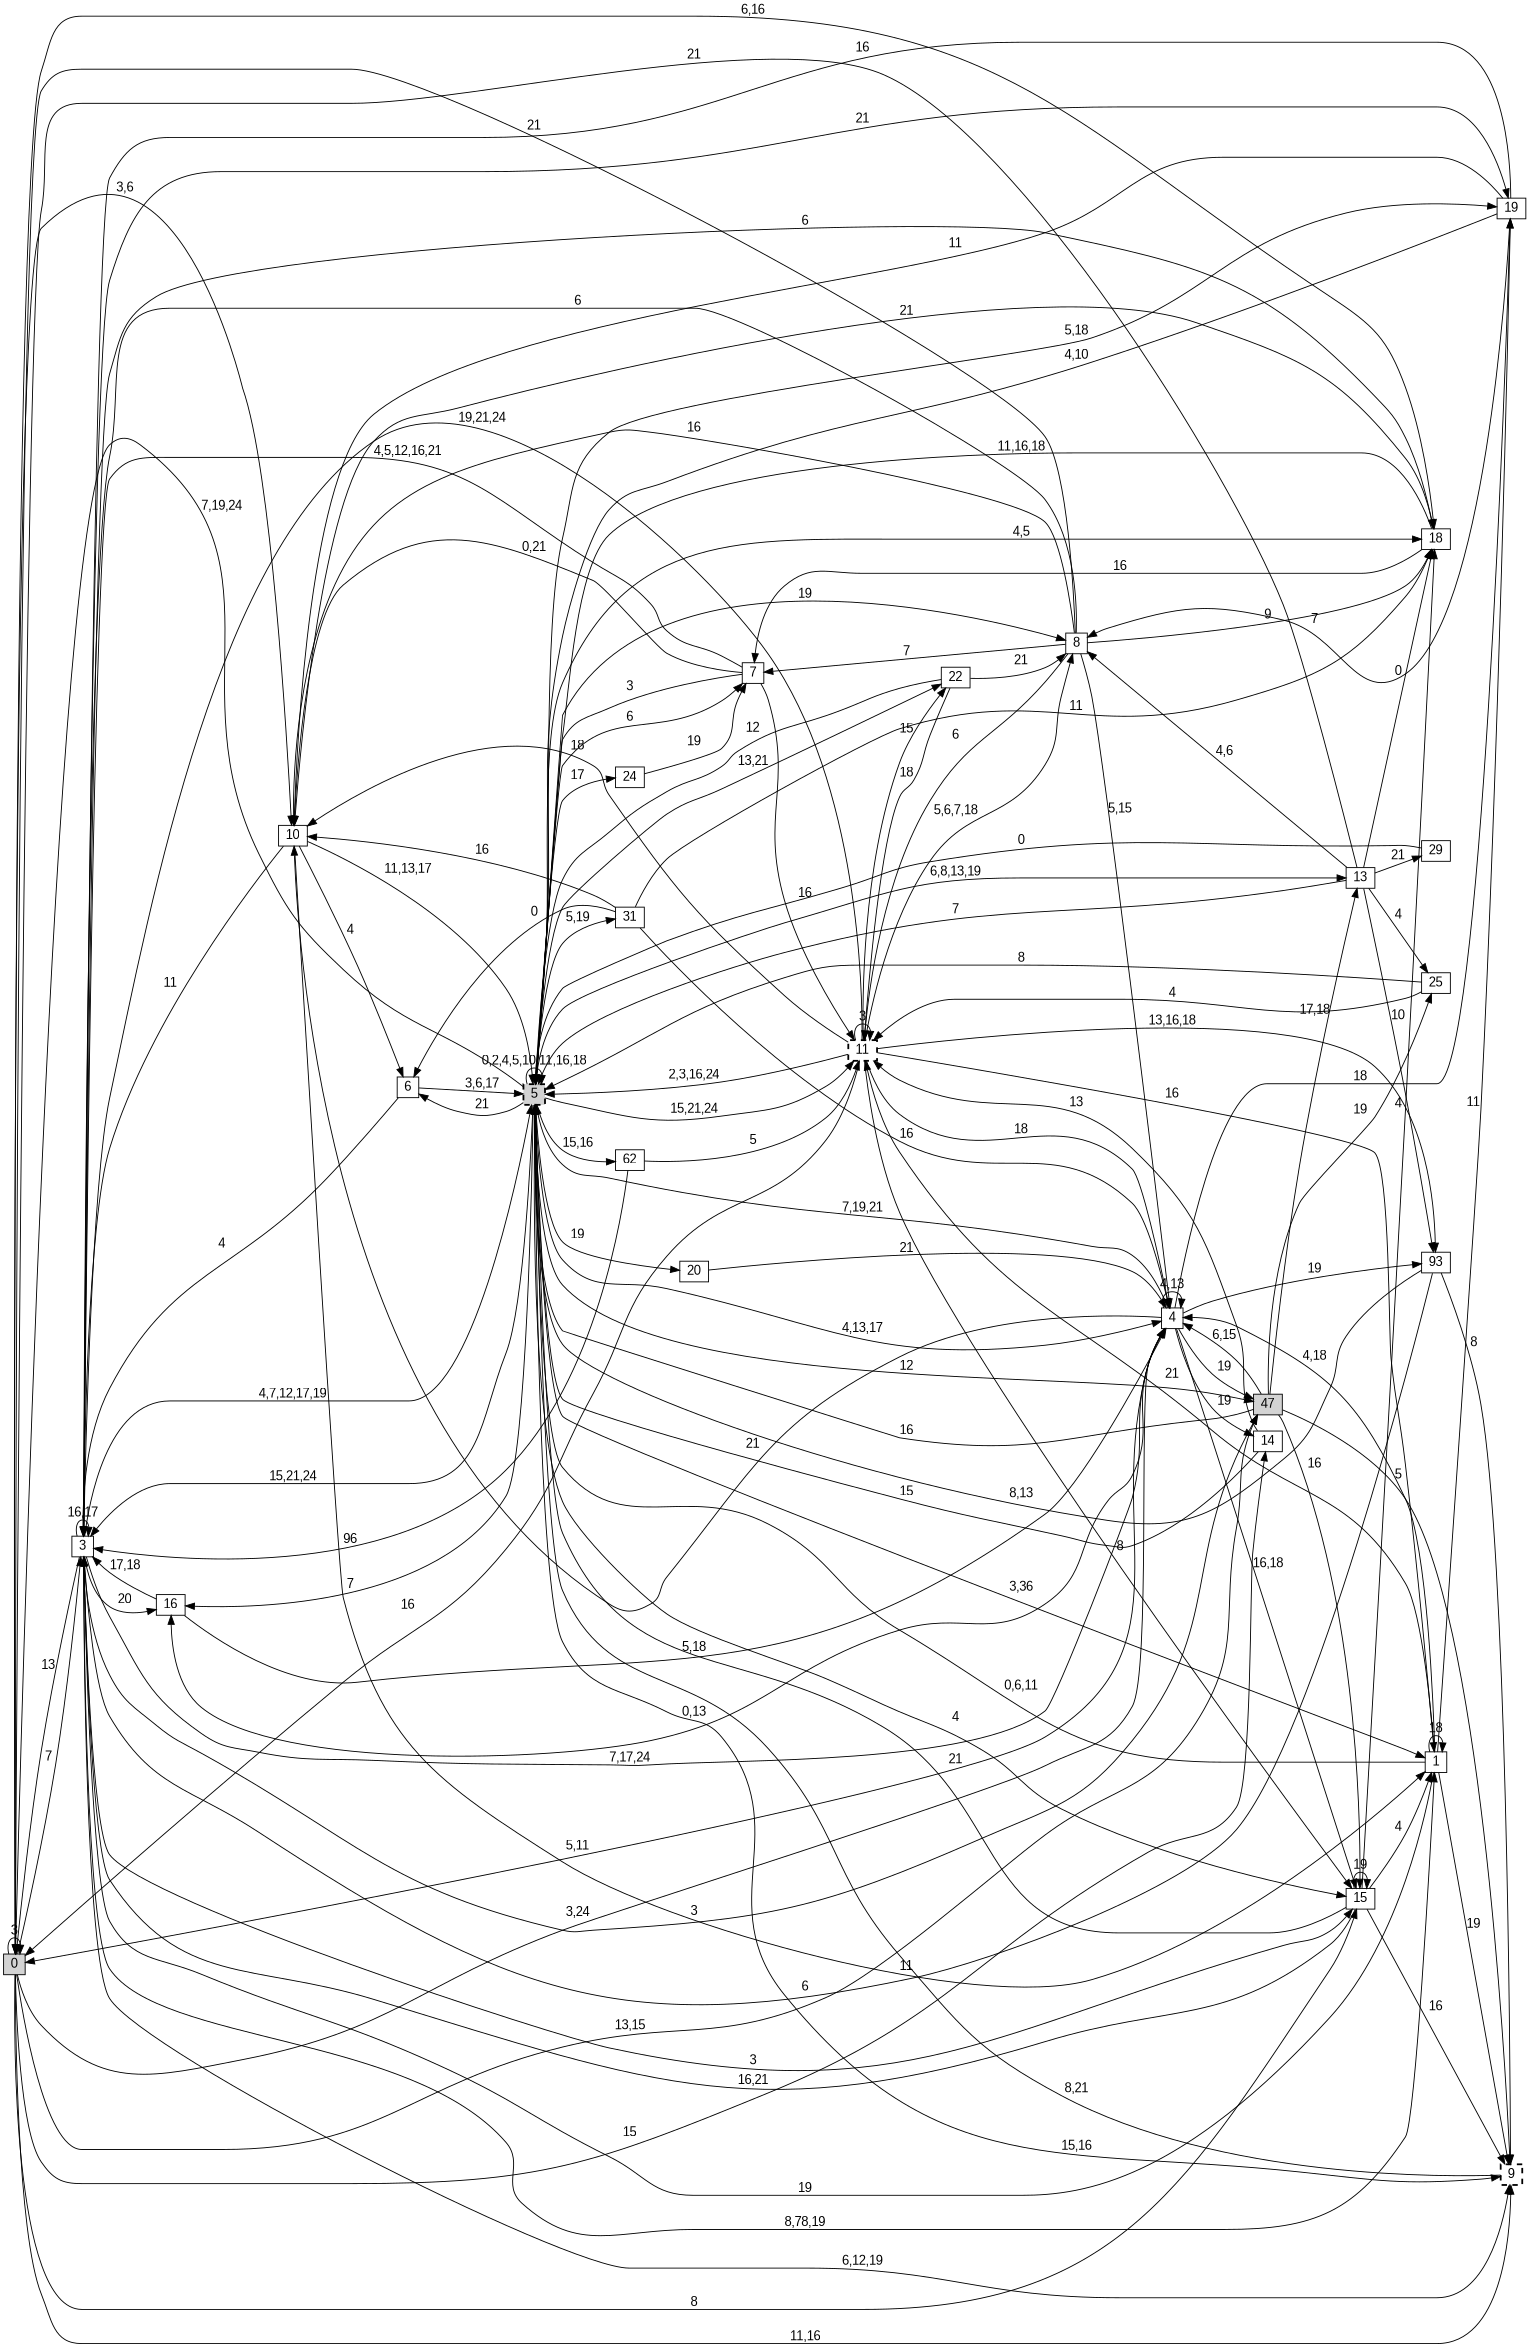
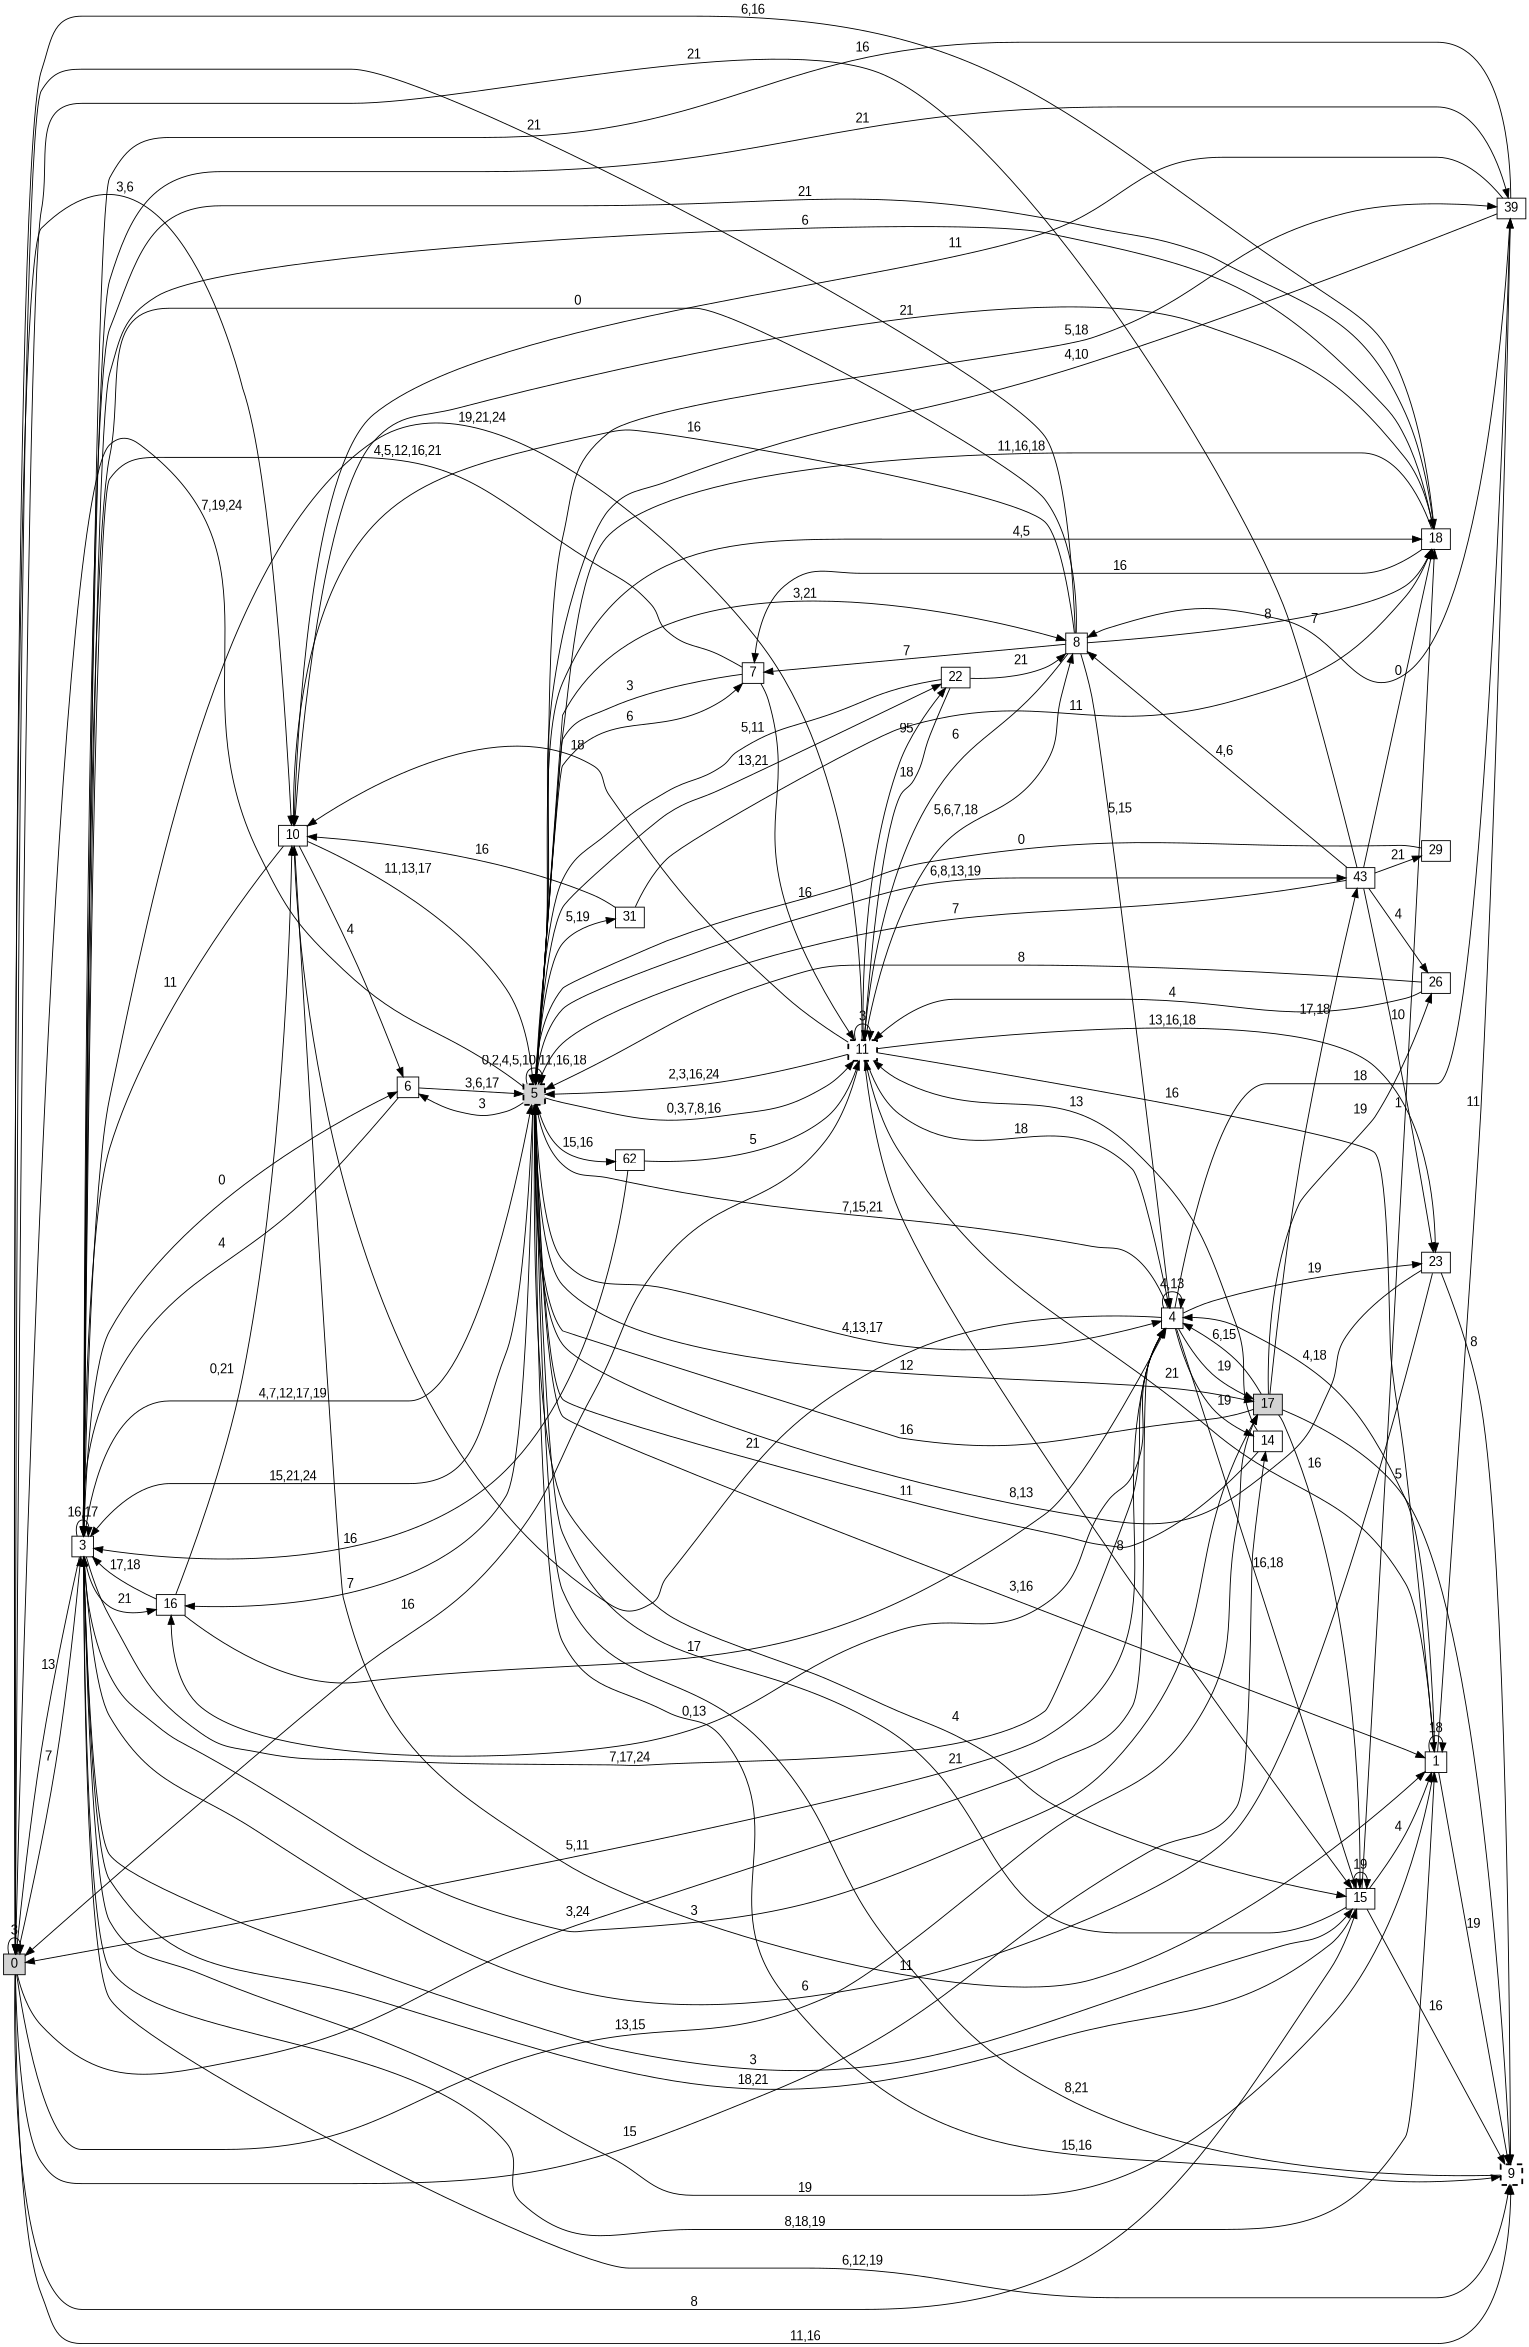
edge "18" -> "3": added, label "21"
node "19": label "19" -> "39"
edge "8" -> "3": label "6" -> "0"
edge "7" -> "10": now "16" -> "10"
edge "5" -> "8": label "19" -> "3,21"
edge "8" -> "18": label "9" -> "8"
edge "22" -> "5": label "12" -> "5,11"
edge "11" -> "22": label "15" -> "95"
node "24": removed
node "13": label "13" -> "43"
edge "31" -> "6": now "3" -> "6"
node "25": label "25" -> "26"
edge "15" -> "18": label "4" -> "1"
edge "5" -> "6": label "21" -> "3"
edge "5" -> "11": label "15,21,24" -> "0,3,7,8,16"
edge "31" -> "4": removed, label "16"
edge "4" -> "5": label "7,19,21" -> "7,15,21"
node "93": label "93" -> "23"
node "20": removed
node "47": label "47" -> "17"
edge "14" -> "5": label "15" -> "11"
edge "62" -> "3": label "96" -> "16"
edge "1" -> "5": removed, label "0,6,11"
edge "5" -> "1": label "3,36" -> "3,16"
edge "3" -> "16": label "20" -> "21"
edge "16" -> "4": label "5,18" -> "17"
edge "15" -> "3": label "16,21" -> "18,21"
edge "3" -> "1": label "8,78,19" -> "8,18,19"
